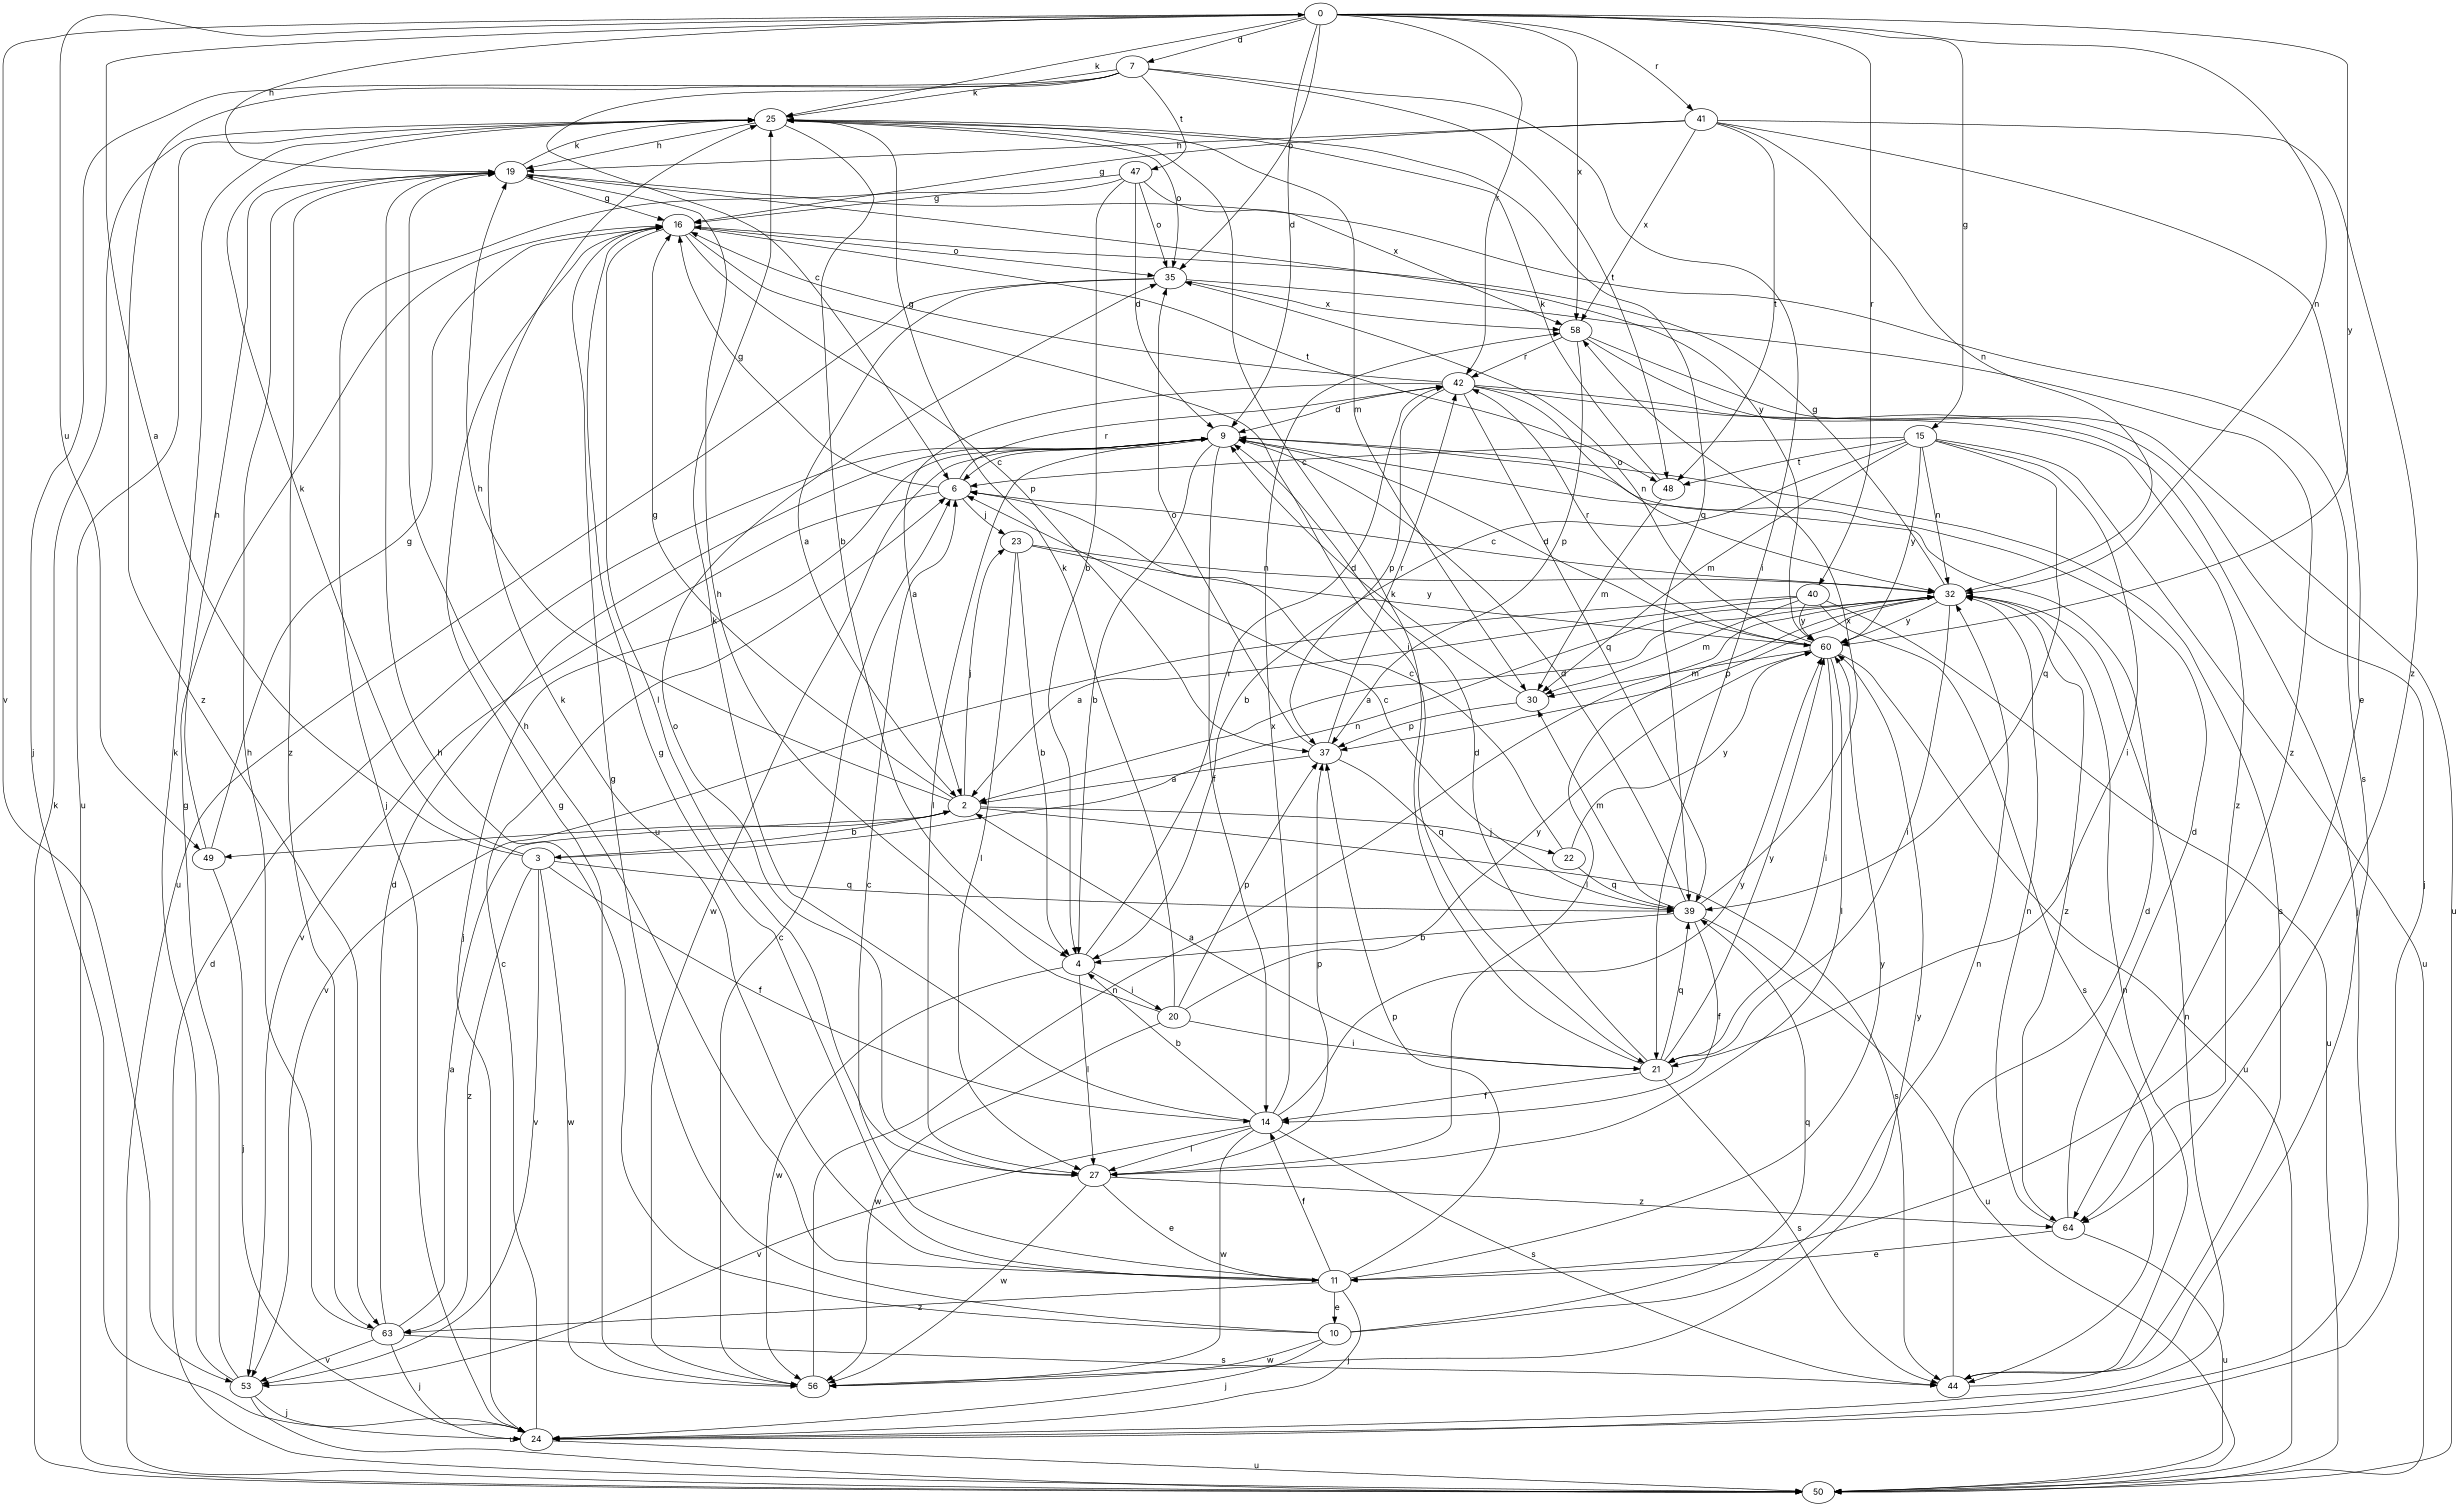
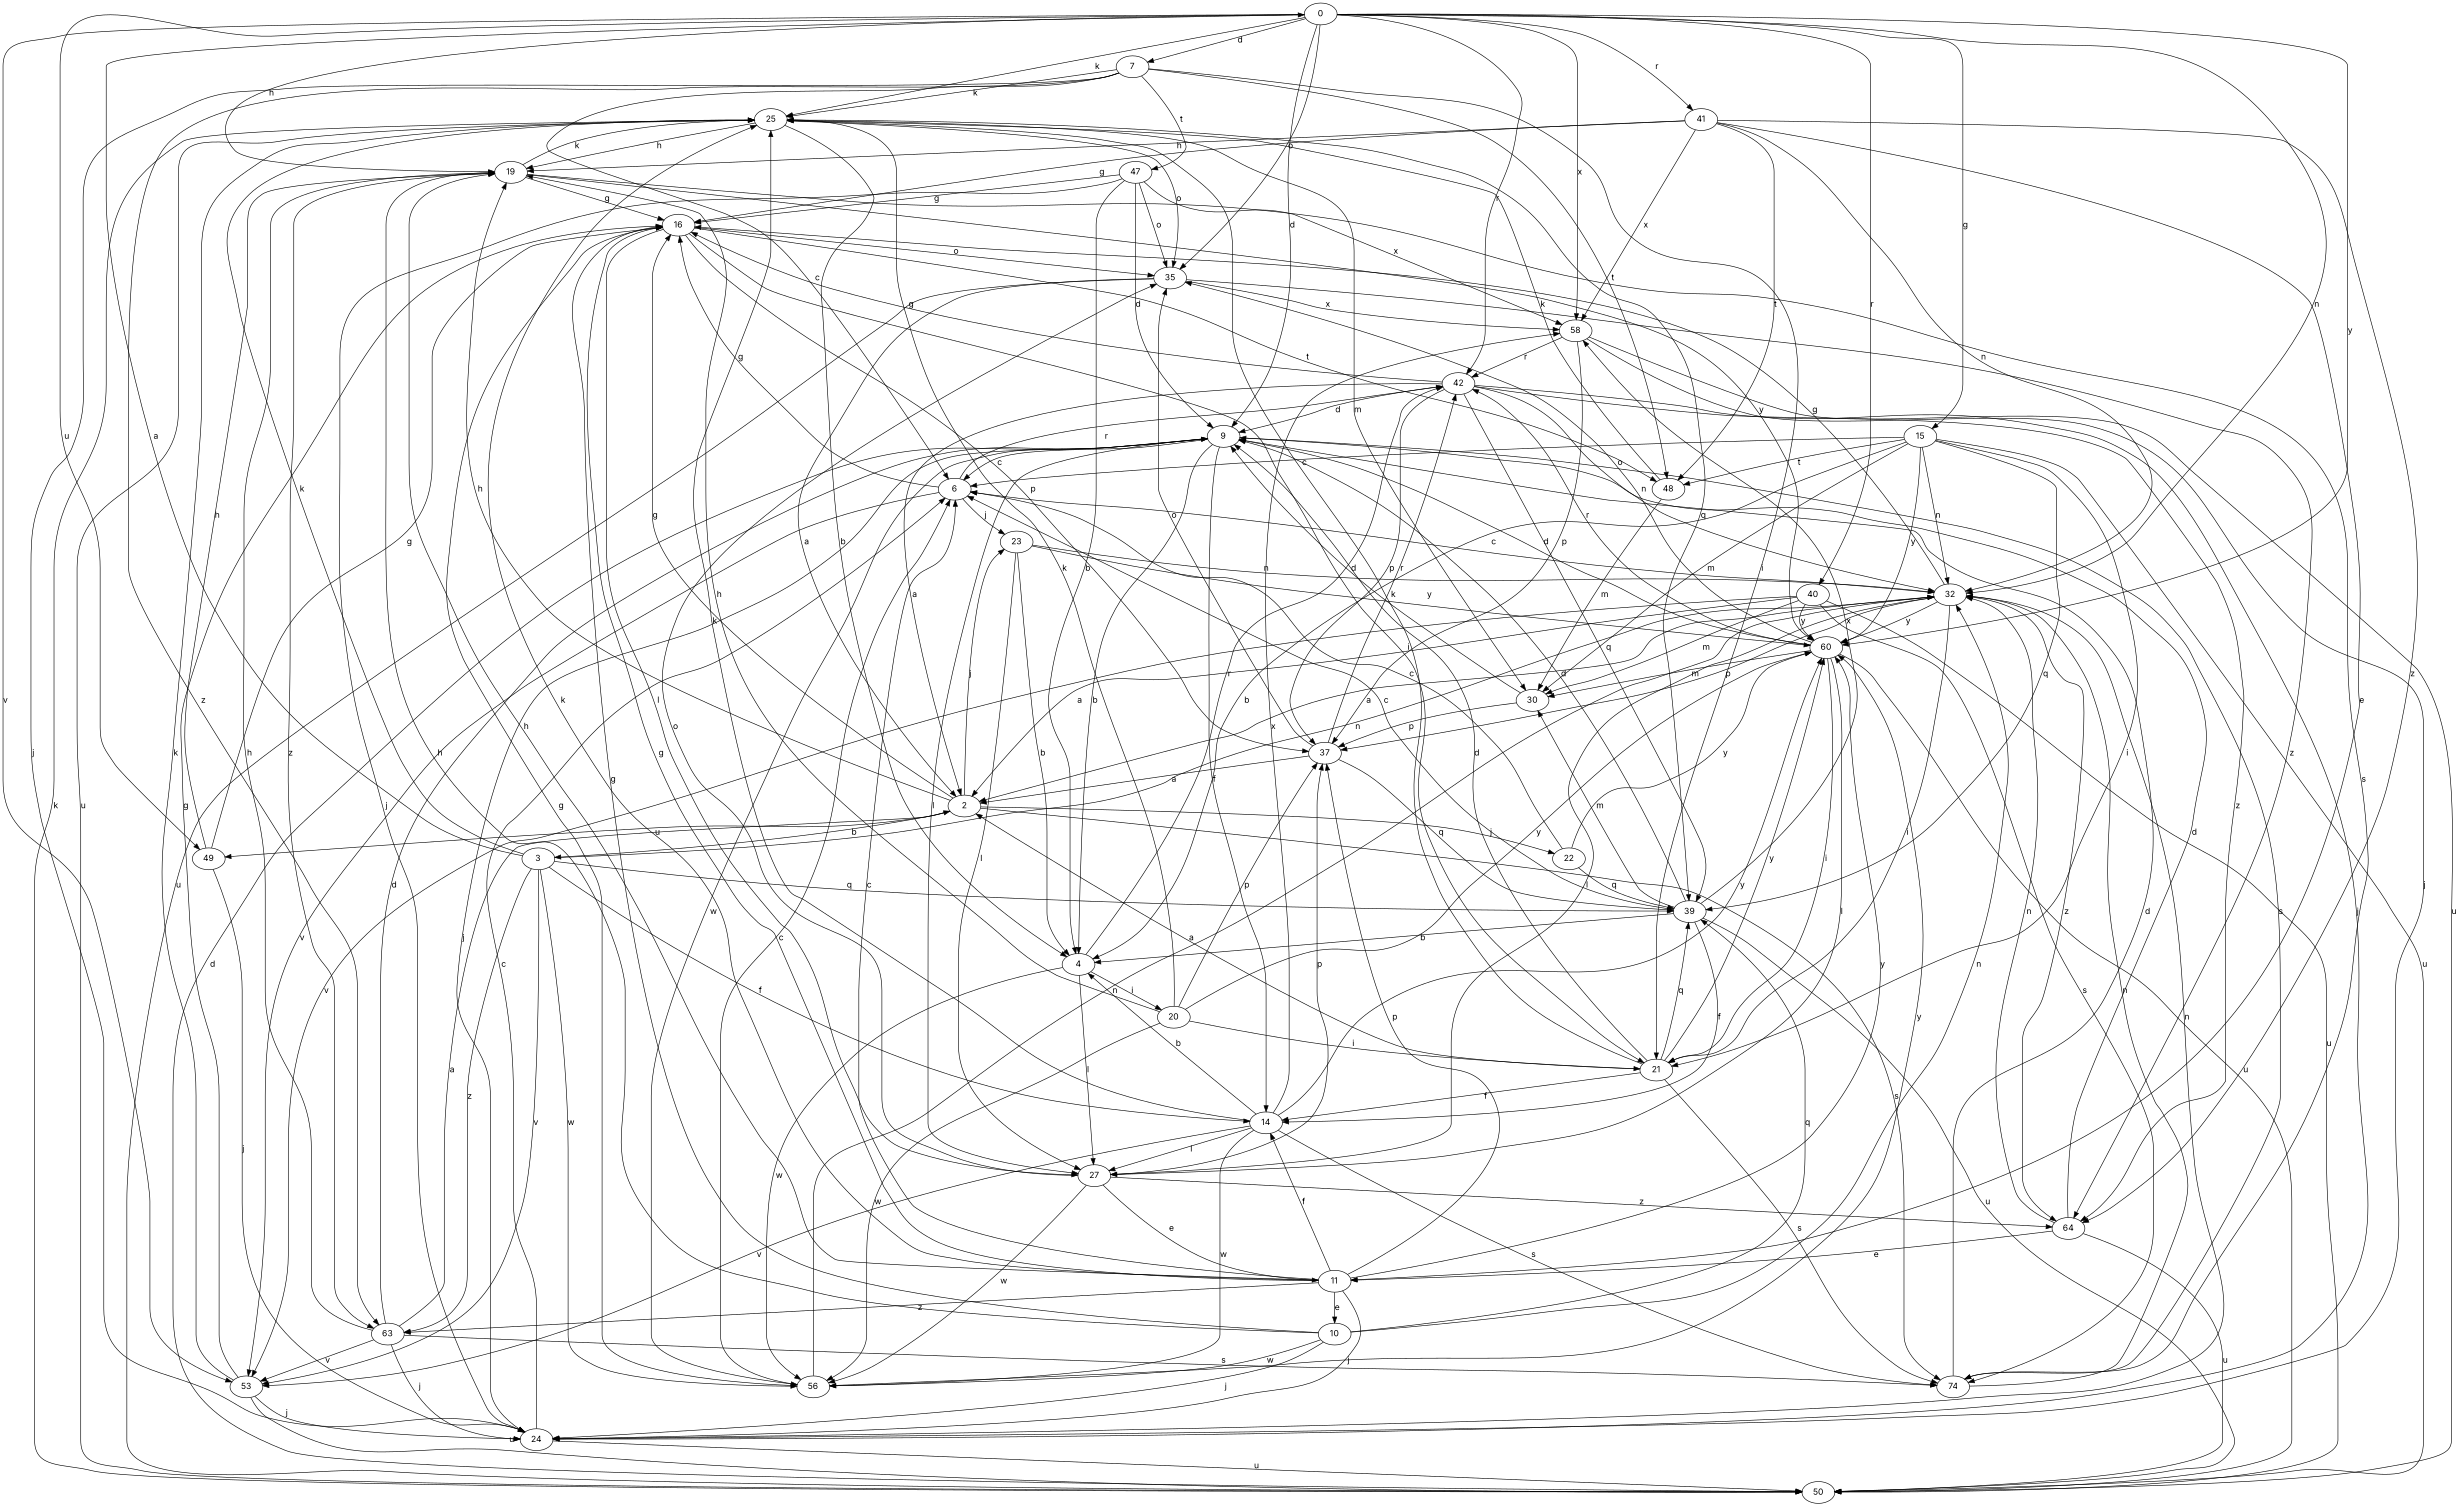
node "44": label "44" -> "74"
